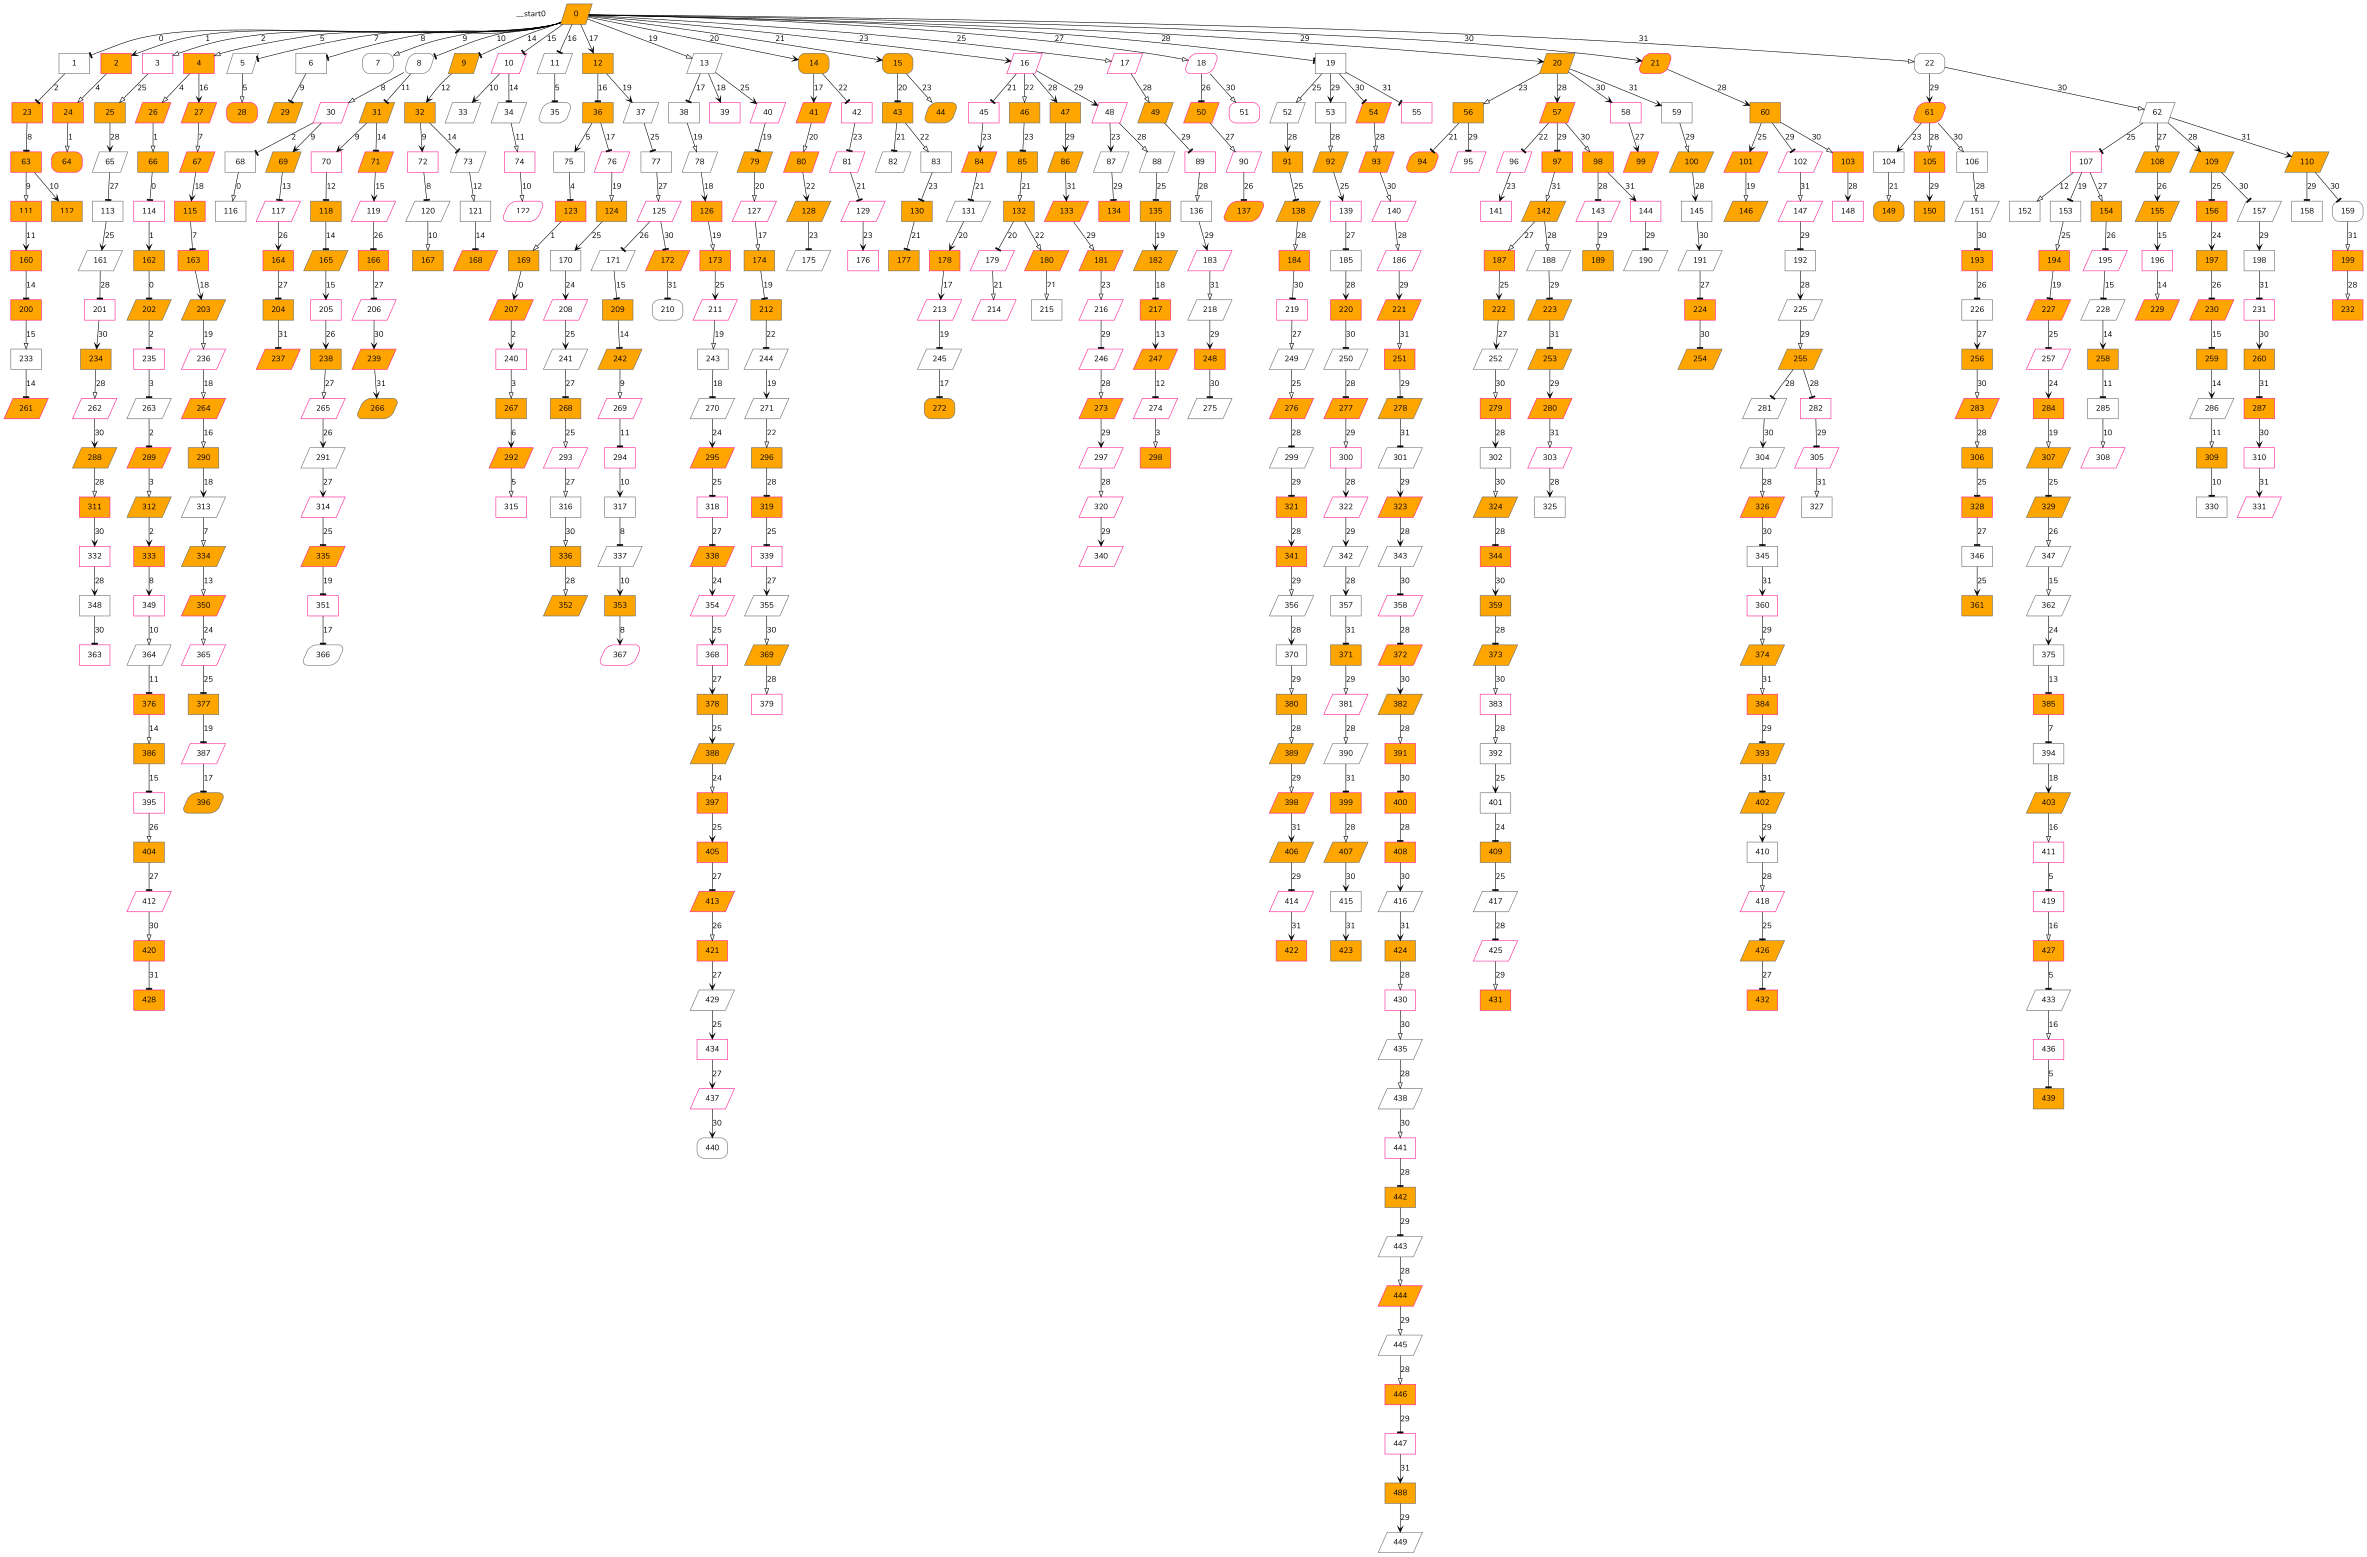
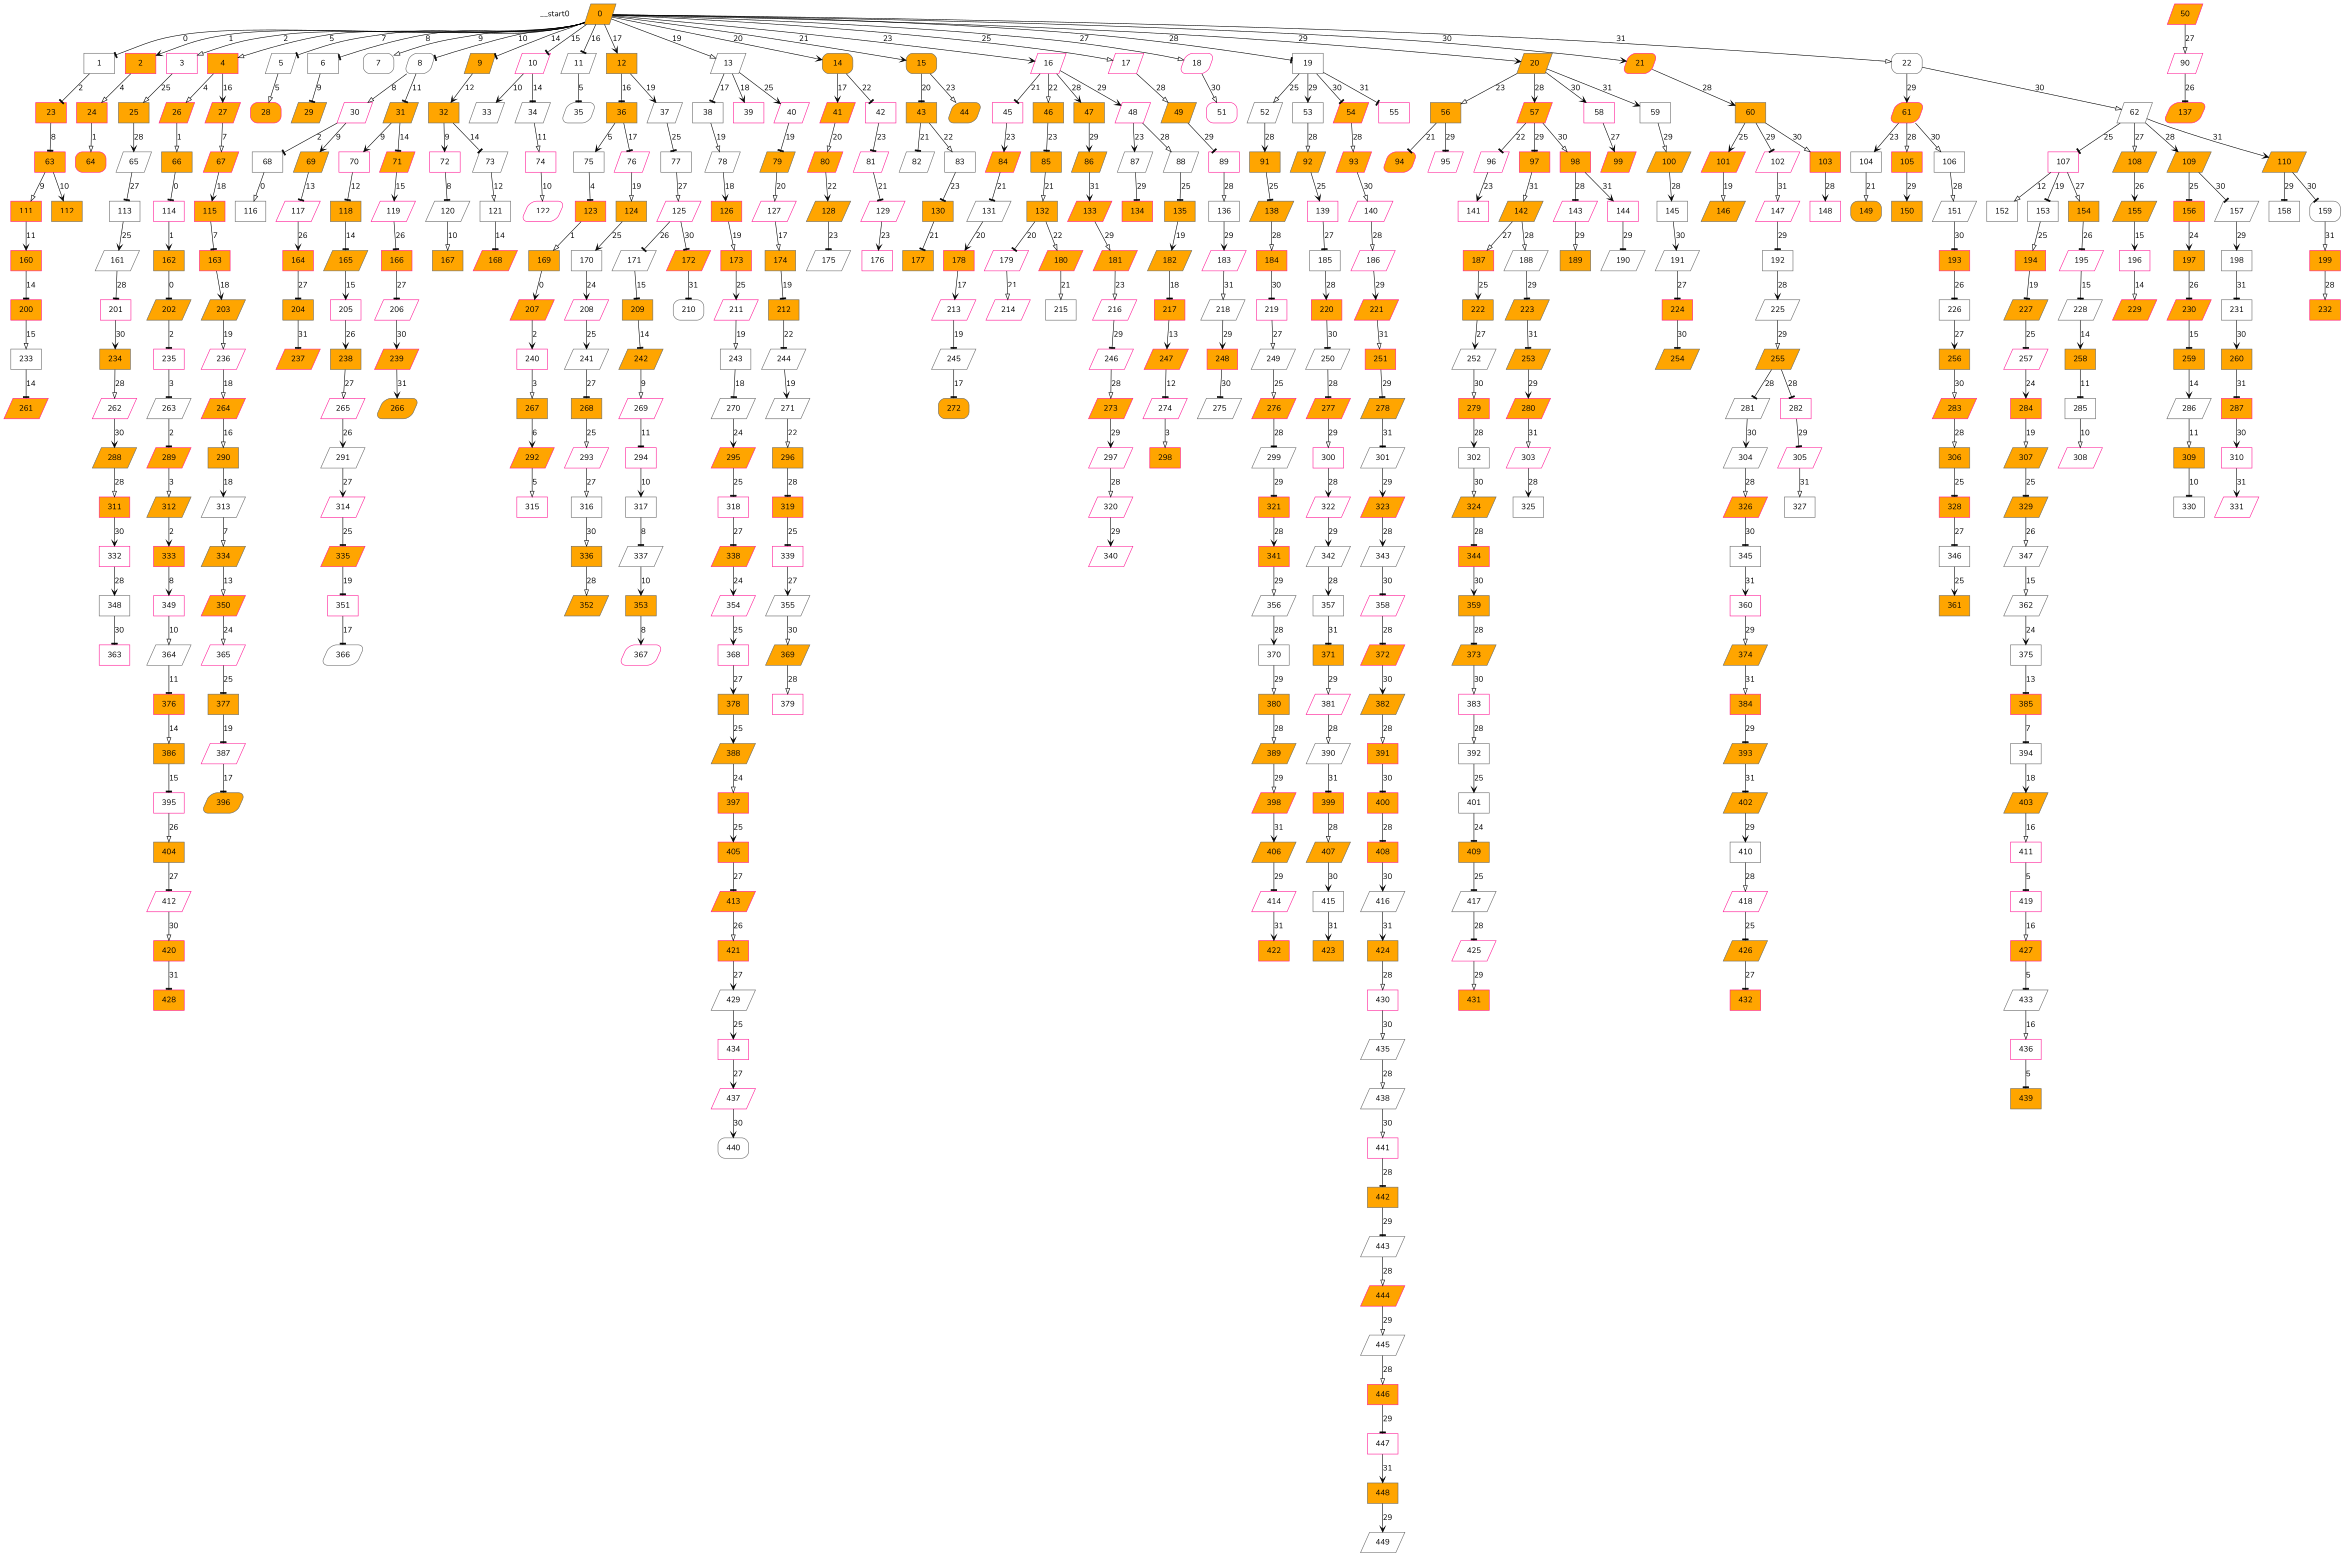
edge "18" -> "50": removed, label "26"
node "227": color deeppink -> gray40
node "231": color deeppink -> gray40
node "488": label "488" -> "448"
